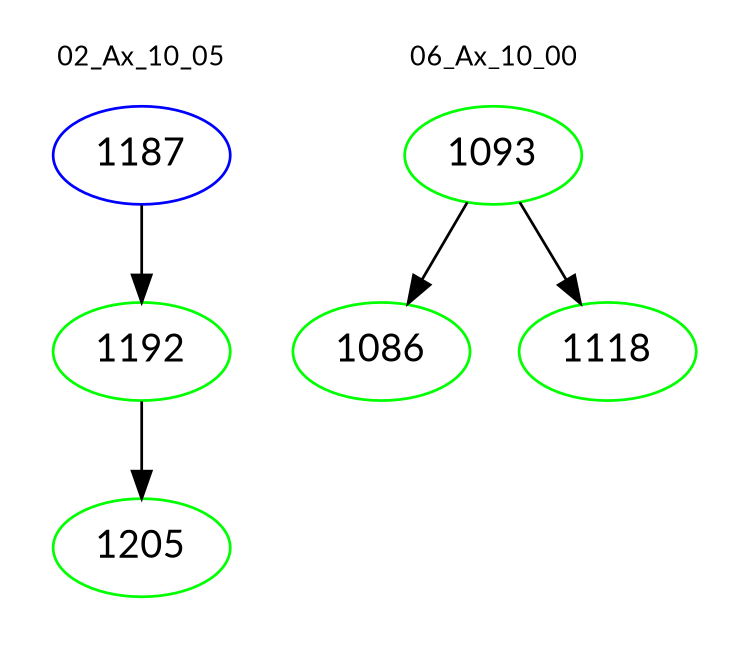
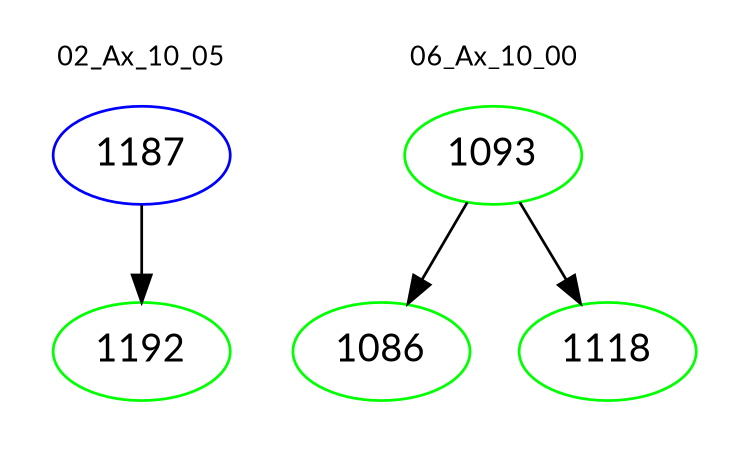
node "1205": removed
